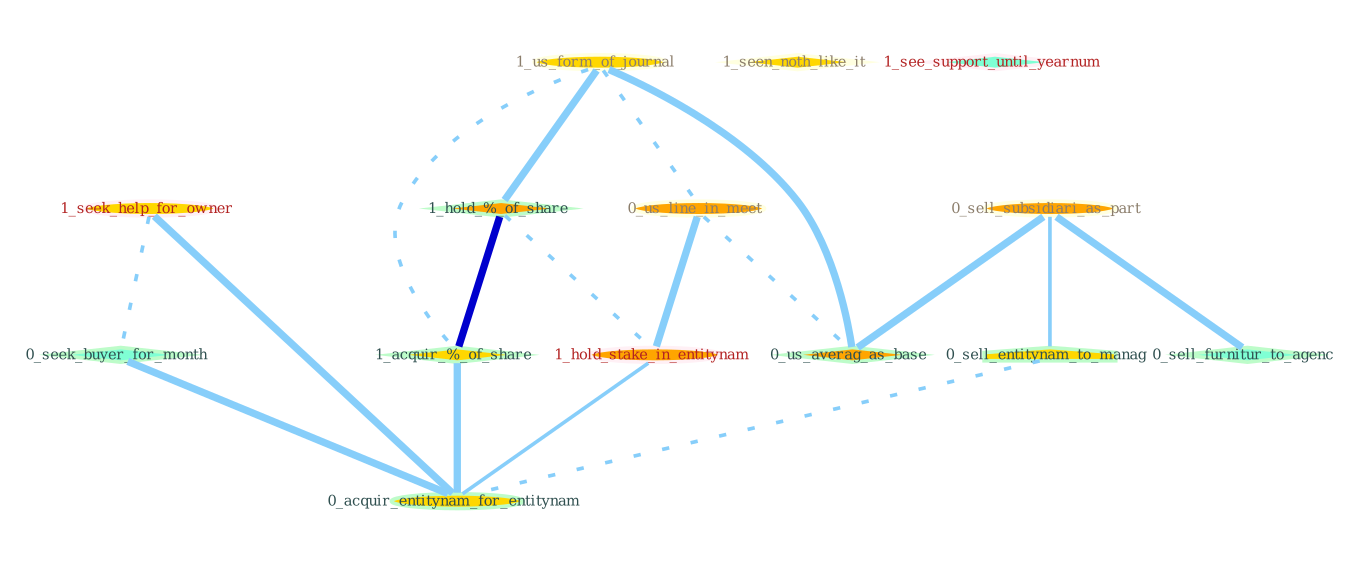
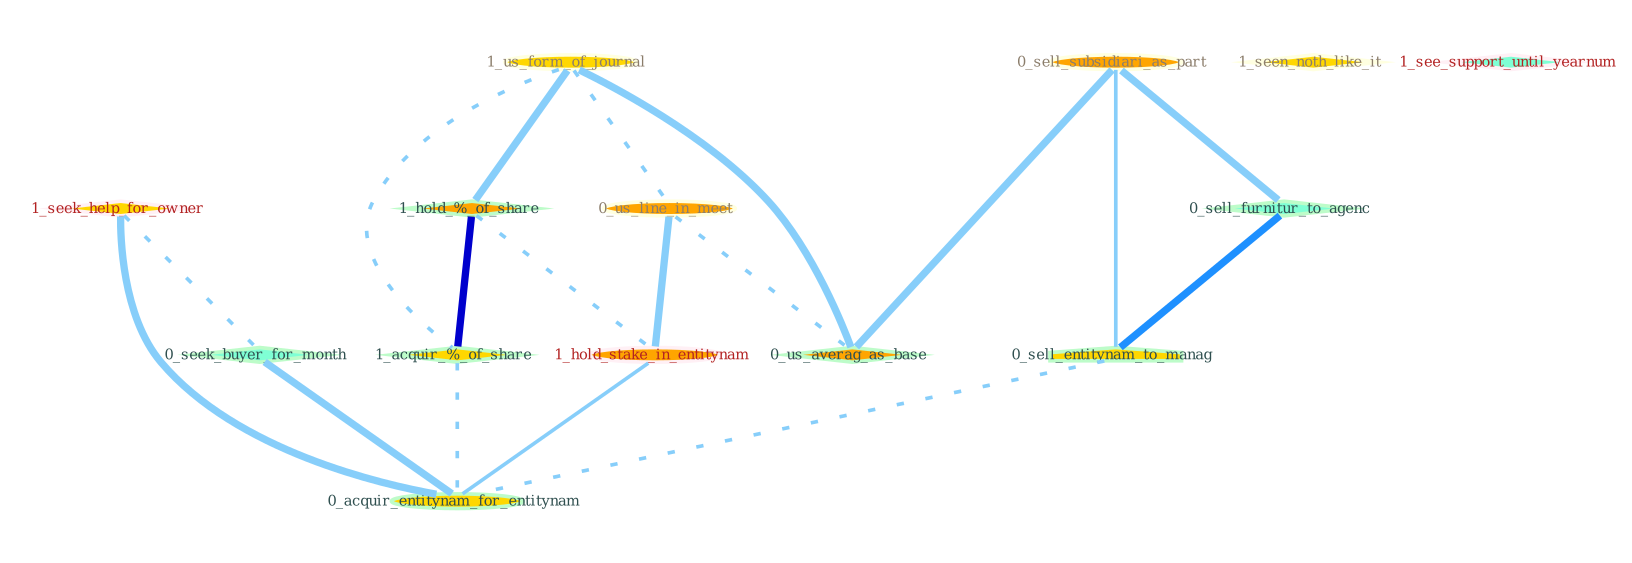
node "1_seek_help_for_owner": shape ellipse -> diamond
edge "0_sell_furnitur_to_agenc" -- "0_sell_entitynam_to_manag": added
edge "1_acquir_%_of_share" -- "0_acquir_entitynam_for_entitynam": style bold -> dotted
